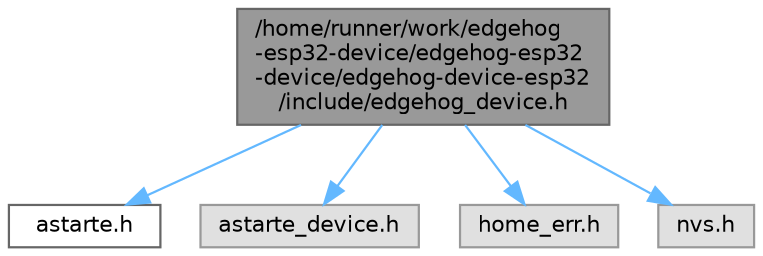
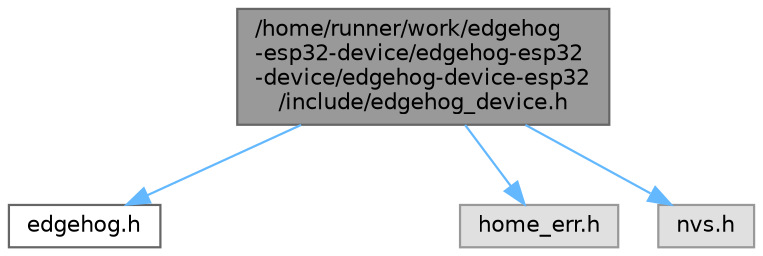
node "astarte.h": label "astarte.h" -> "edgehog.h"
node "astarte_device.h": removed
